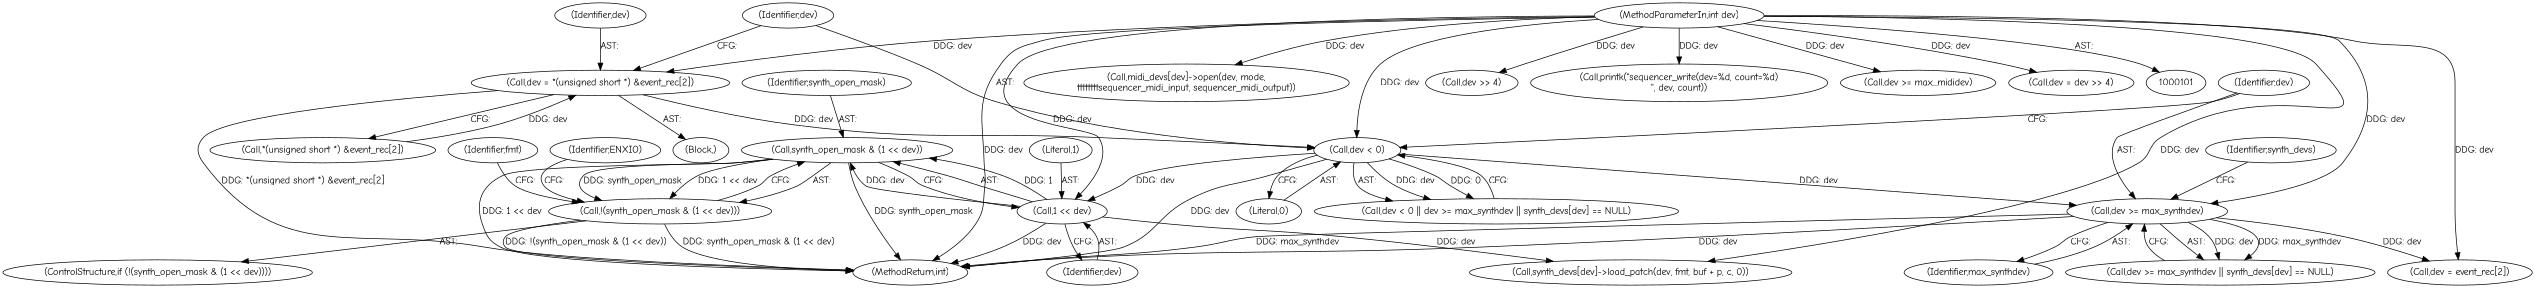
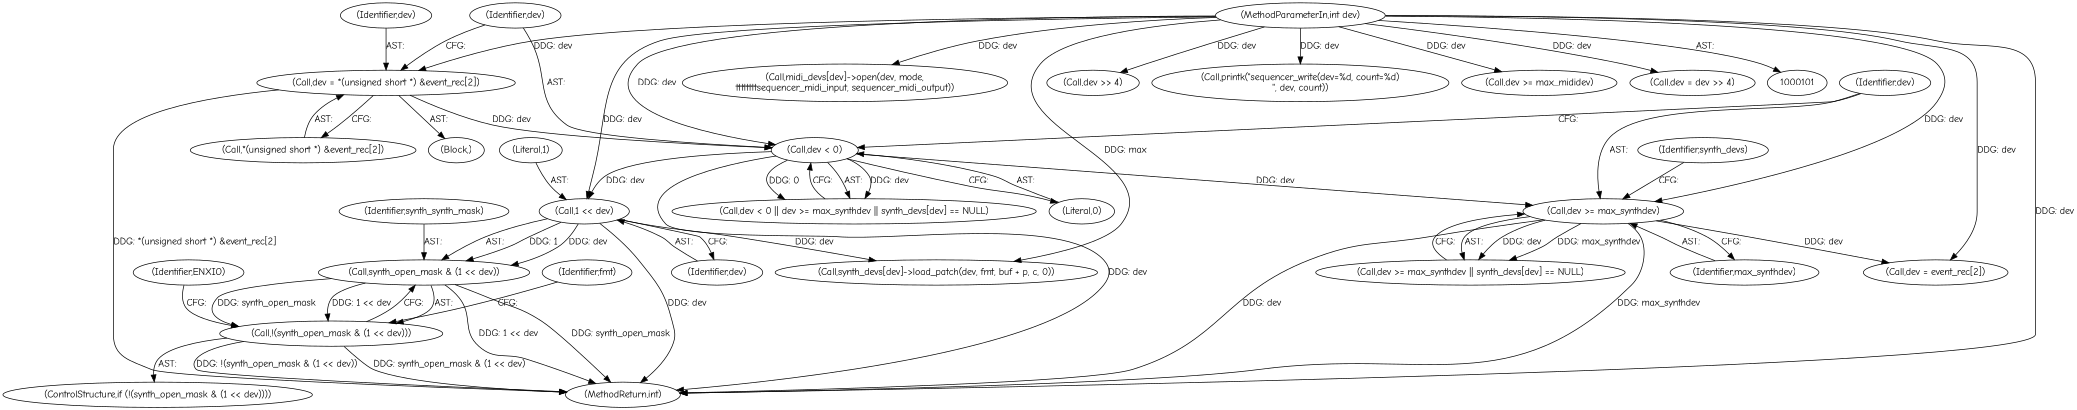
node "(Identifier,synth_open_mask)": label "(Identifier,synth_open_mask)" -> "(Identifier,synth_synth_mask)"
edge "(Call,*(unsigned short *) &event_rec[2])" -> "(Call,dev = *(unsigned short *) &event_rec[2])": label "DDG: dev" -> "AST: "
edge "(MethodParameterIn,int dev)" -> "(Call,synth_devs[dev]->load_patch(dev, fmt, buf + p, c, 0))": label "DDG: dev" -> "DDG: max"
edge "(Call,synth_open_mask & (1 << dev))" -> "(Call,1 << dev)": removed, label "CFG:"
